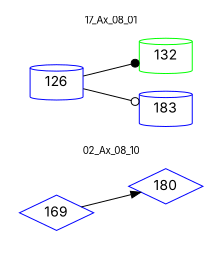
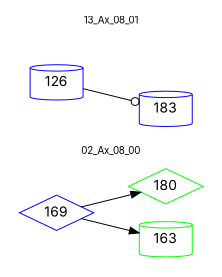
cluster "17_Ax_08_01": label "17_Ax_08_01" -> "13_Ax_08_01"
node "132": removed
cluster "02_Ax_08_10": label "02_Ax_08_10" -> "02_Ax_08_00"
node "180": color blue -> green
node "163": added
